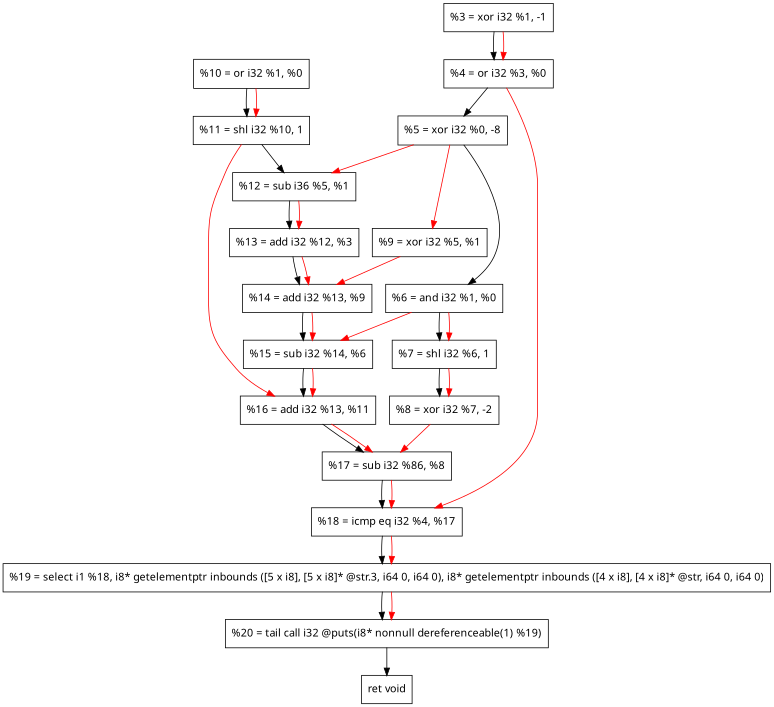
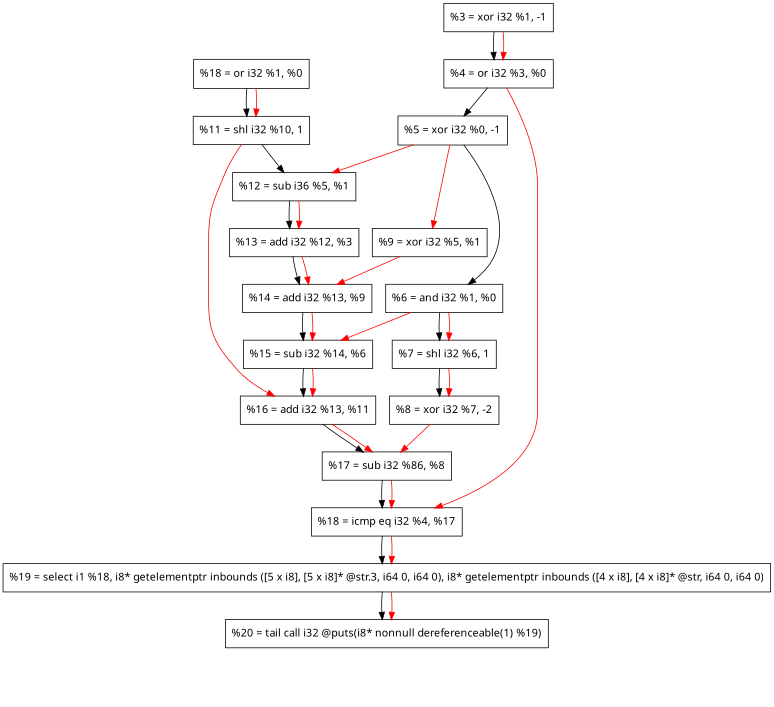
node "%10 = or i32 %1, %0": label "%10 = or i32 %1, %0" -> "%18 = or i32 %1, %0"
node "%5 = xor i32 %0, -8": label "%5 = xor i32 %0, -8" -> "%5 = xor i32 %0, -1"
node "ret void": removed
